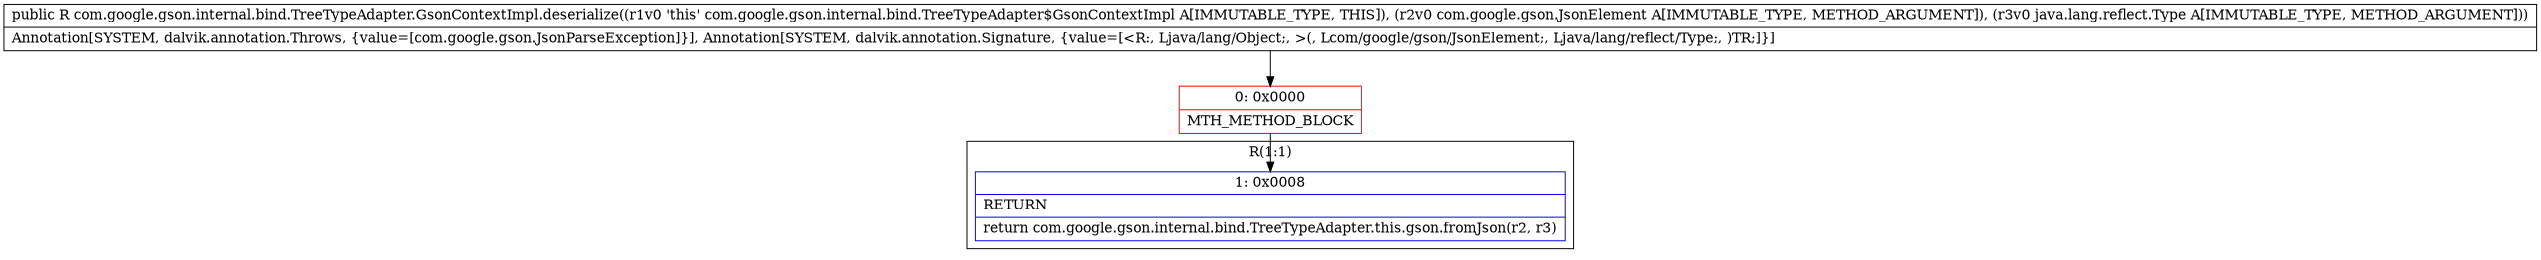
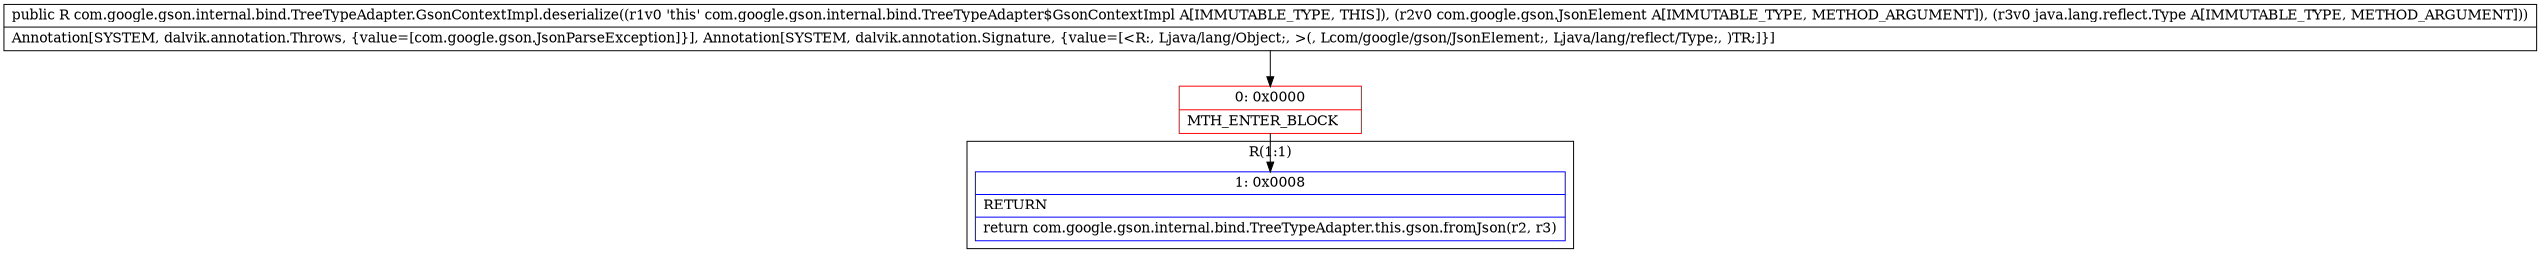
node "0: 0x0000": text "MTH_METHOD_BLOCK" -> "MTH_ENTER_BLOCK"
